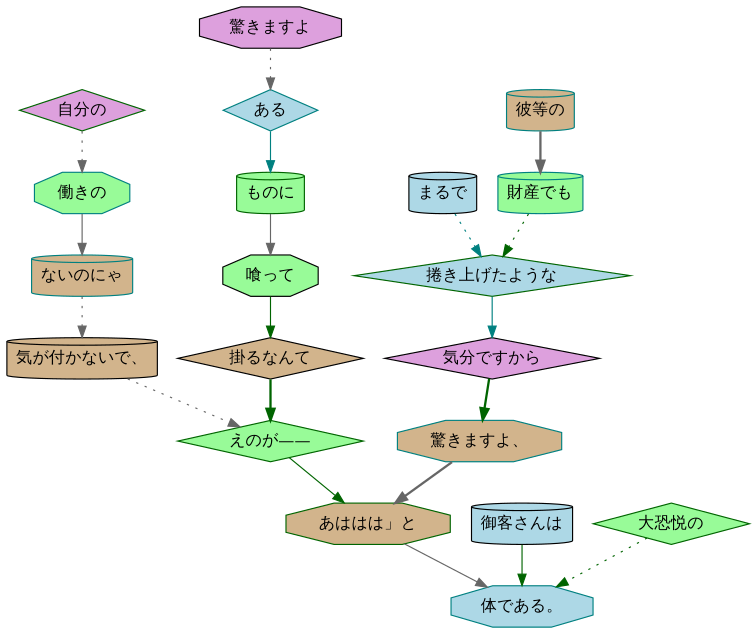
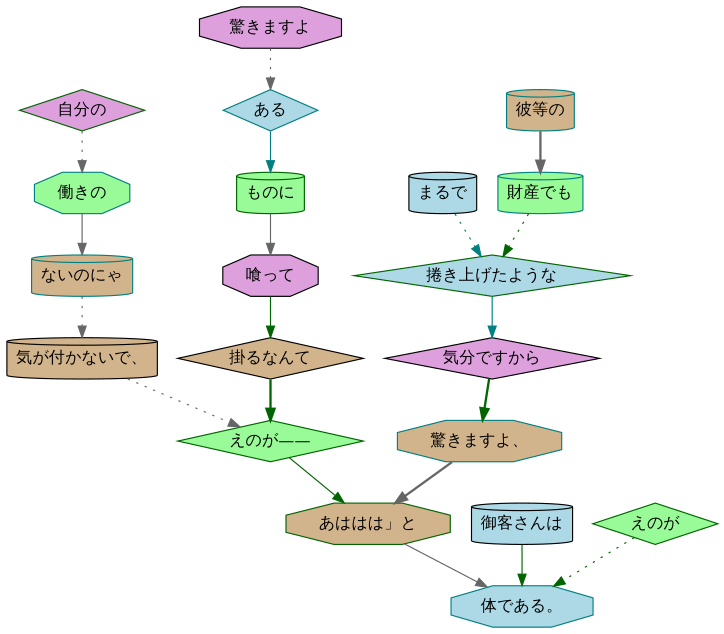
node "喰って": fillcolor palegreen -> plum
node "大恐悦の": label "大恐悦の" -> "えのが"
